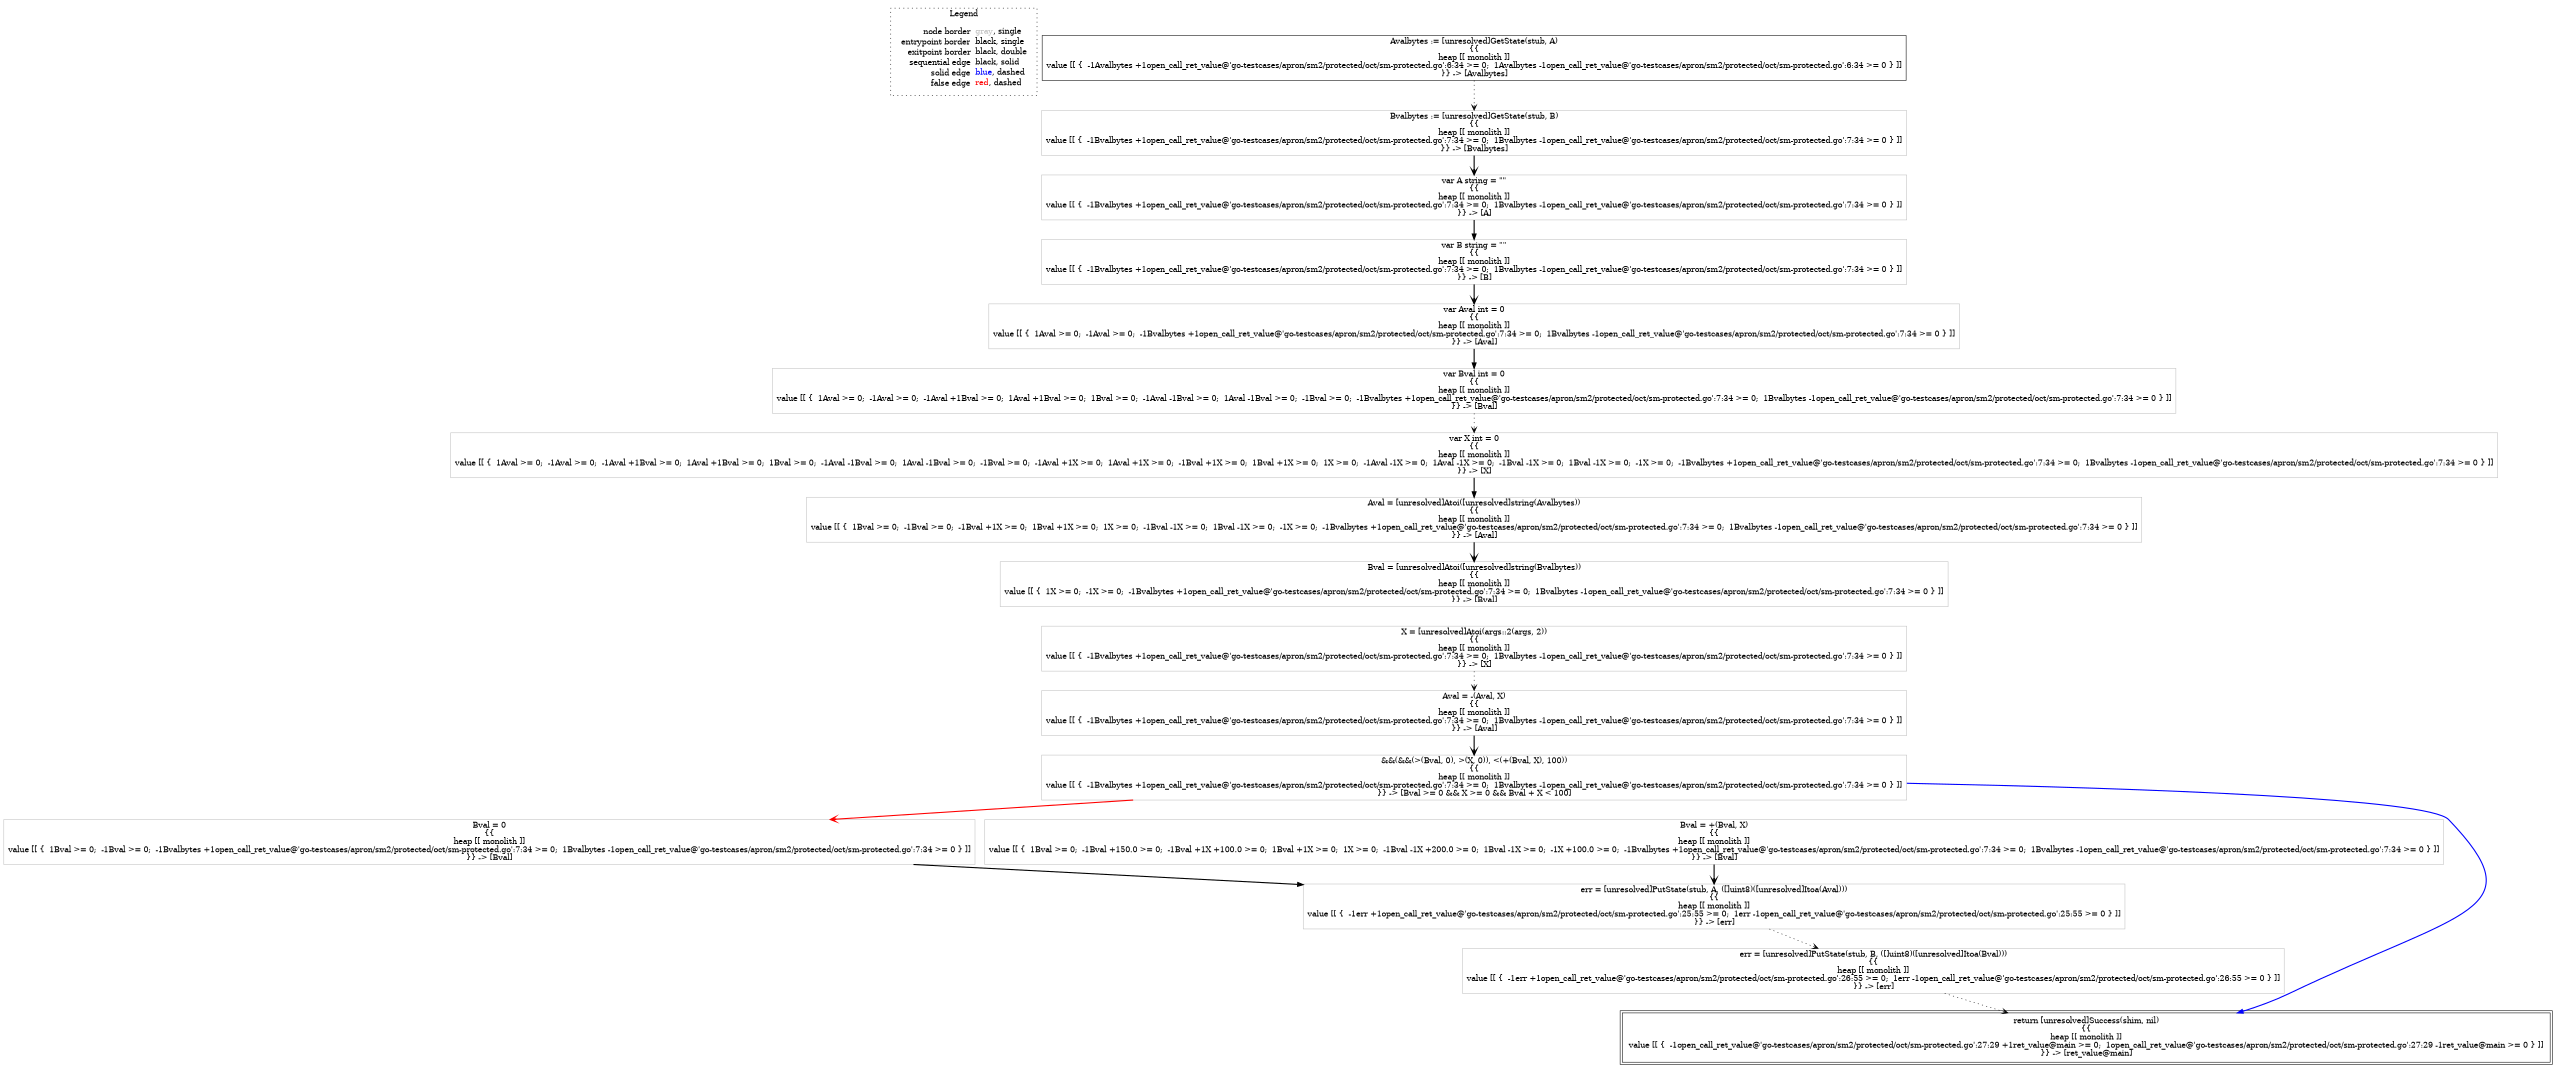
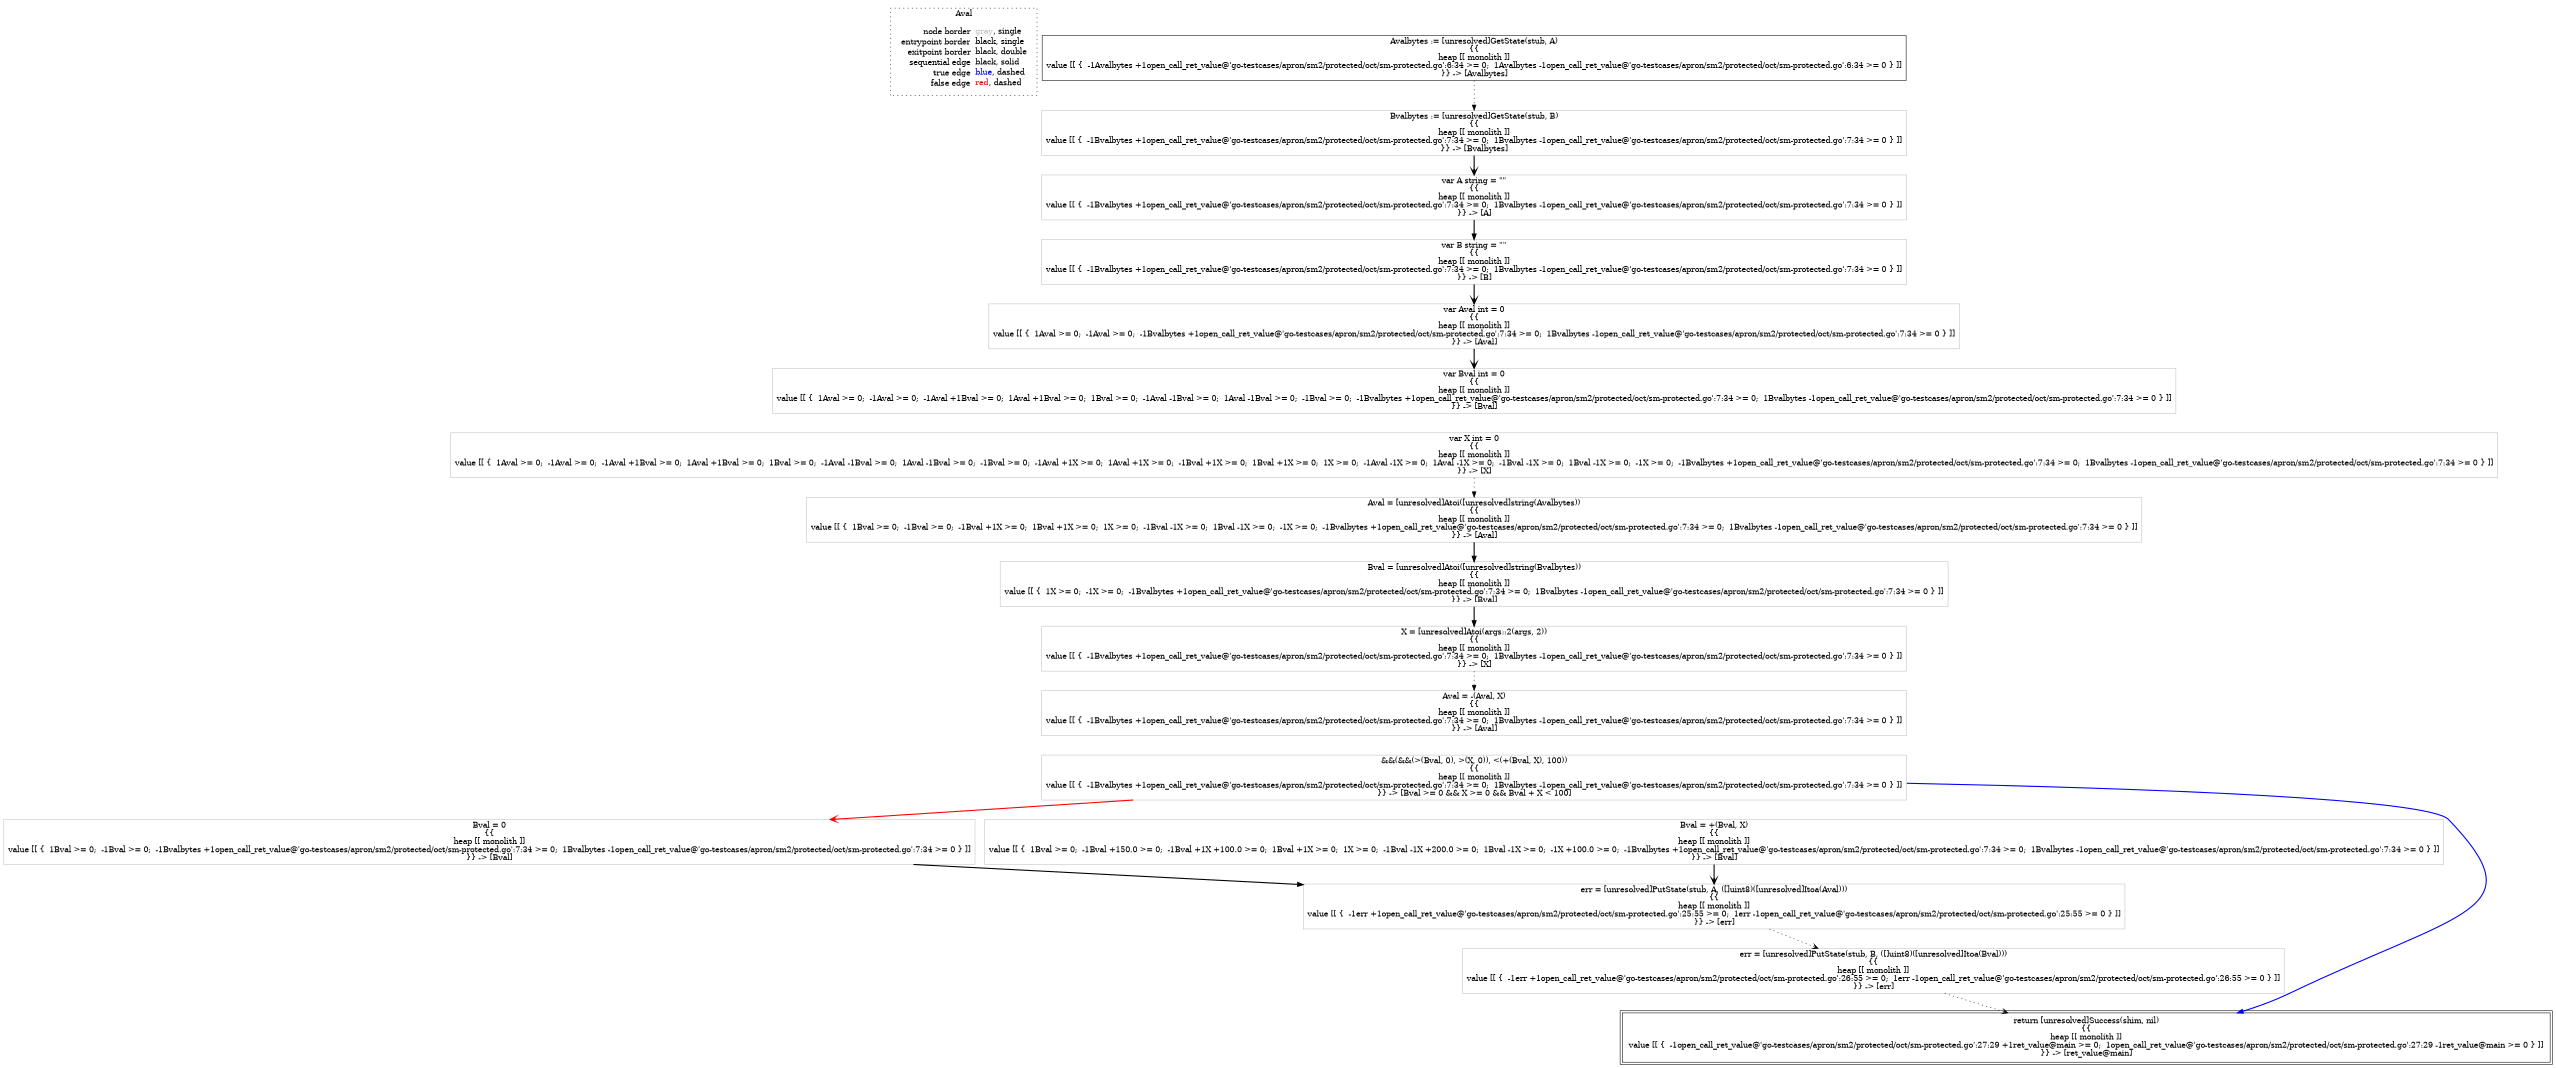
cluster "Legend": label "Legend" -> "Aval"
node "node border": text "solid edge" -> "true edge"
edge "Avalbytes := [unresolved]GetState(stub, A)" -> "Bvalbytes := [unresolved]GetState(stub, B)": arrowhead vee -> normal
edge "var Aval int = 0" -> "var Bval int = 0": arrowhead normal -> vee
edge "var Bval int = 0" -> "var X int = 0": removed
edge "var X int = 0" -> "Aval = [unresolved]Atoi([unresolved]string(Avalbytes))": style bold -> dotted
edge "Aval = [unresolved]Atoi([unresolved]string(Avalbytes))" -> "Bval = [unresolved]Atoi([unresolved]string(Bvalbytes))": arrowhead vee -> normal
edge "Bval = [unresolved]Atoi([unresolved]string(Bvalbytes))" -> "X = [unresolved]Atoi(args::2(args, 2))": added
edge "X = [unresolved]Atoi(args::2(args, 2))" -> "Aval = -(Aval, X)": arrowhead vee -> normal
edge "Aval = -(Aval, X)" -> "&&(&&(>(Bval, 0), >(X, 0)), <(+(Bval, X), 100))": removed
